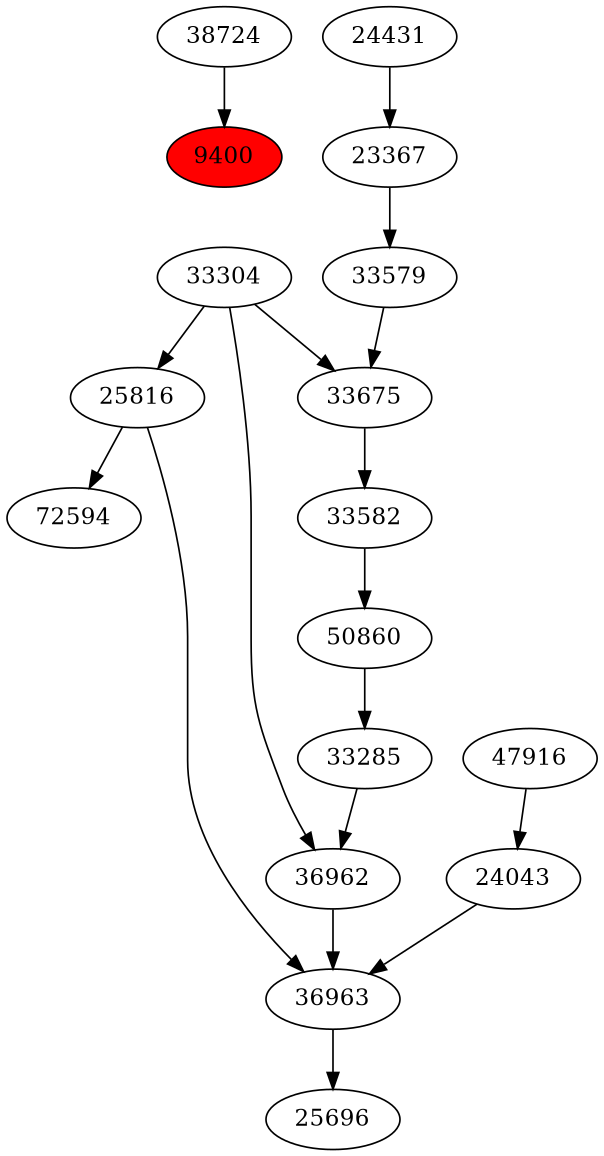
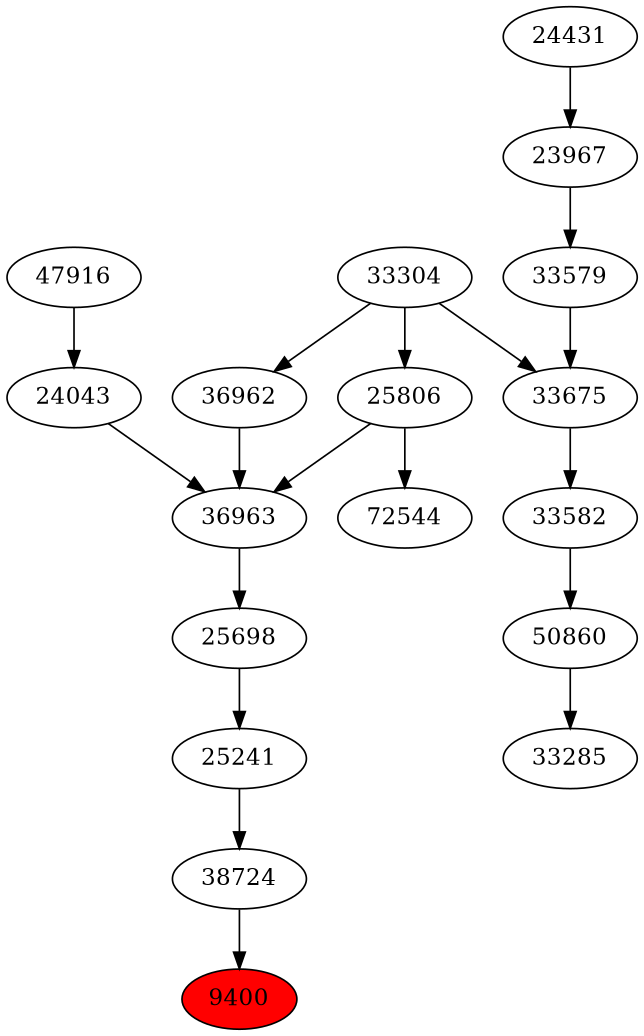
node "23367": label "23367" -> "23967"
node "25816": label "25816" -> "25806"
node "72594": label "72594" -> "72544"
node "25241": added
edge "33285" -> "36962": removed
node "25696": label "25696" -> "25698"
